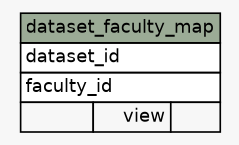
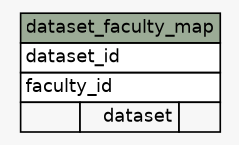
node "dataset_faculty_map": text "view" -> "dataset"
